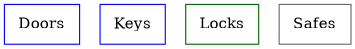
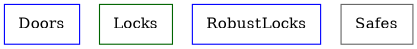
node "Keys": removed
node "RobustLocks": added
